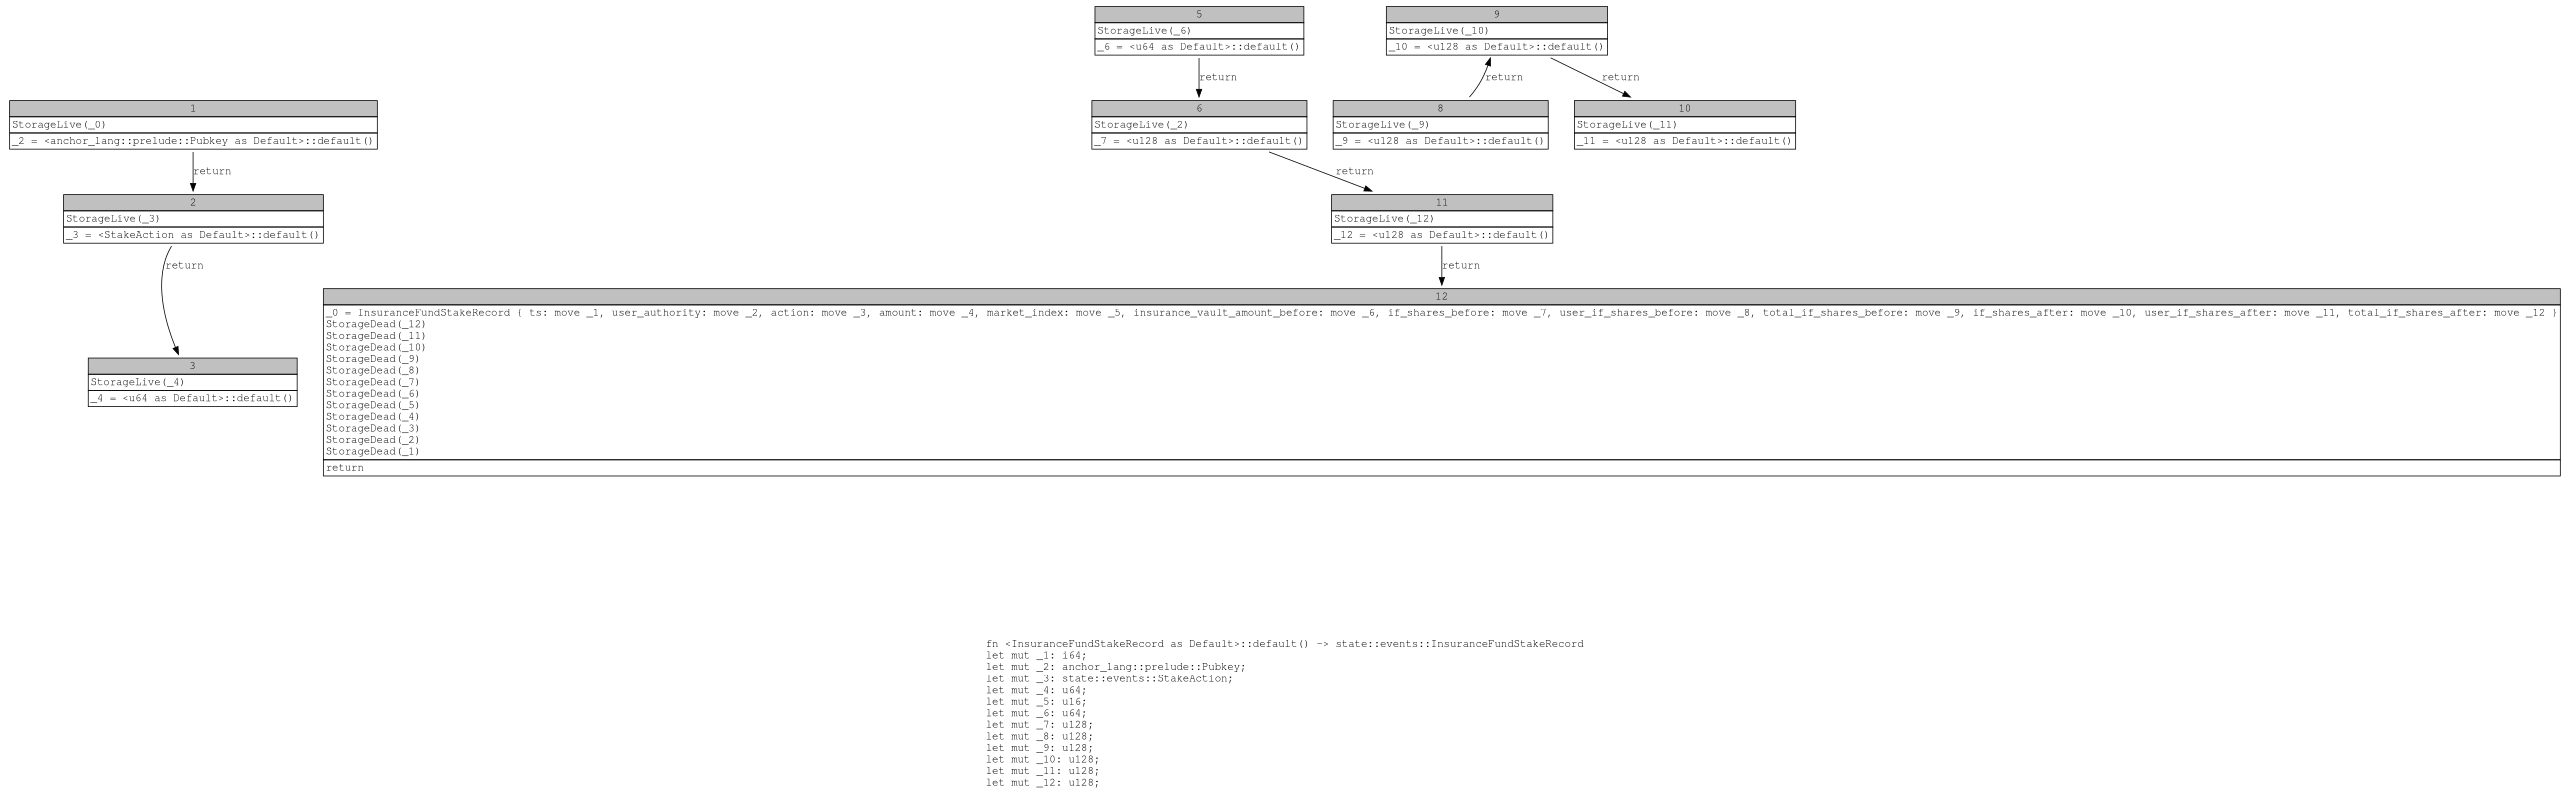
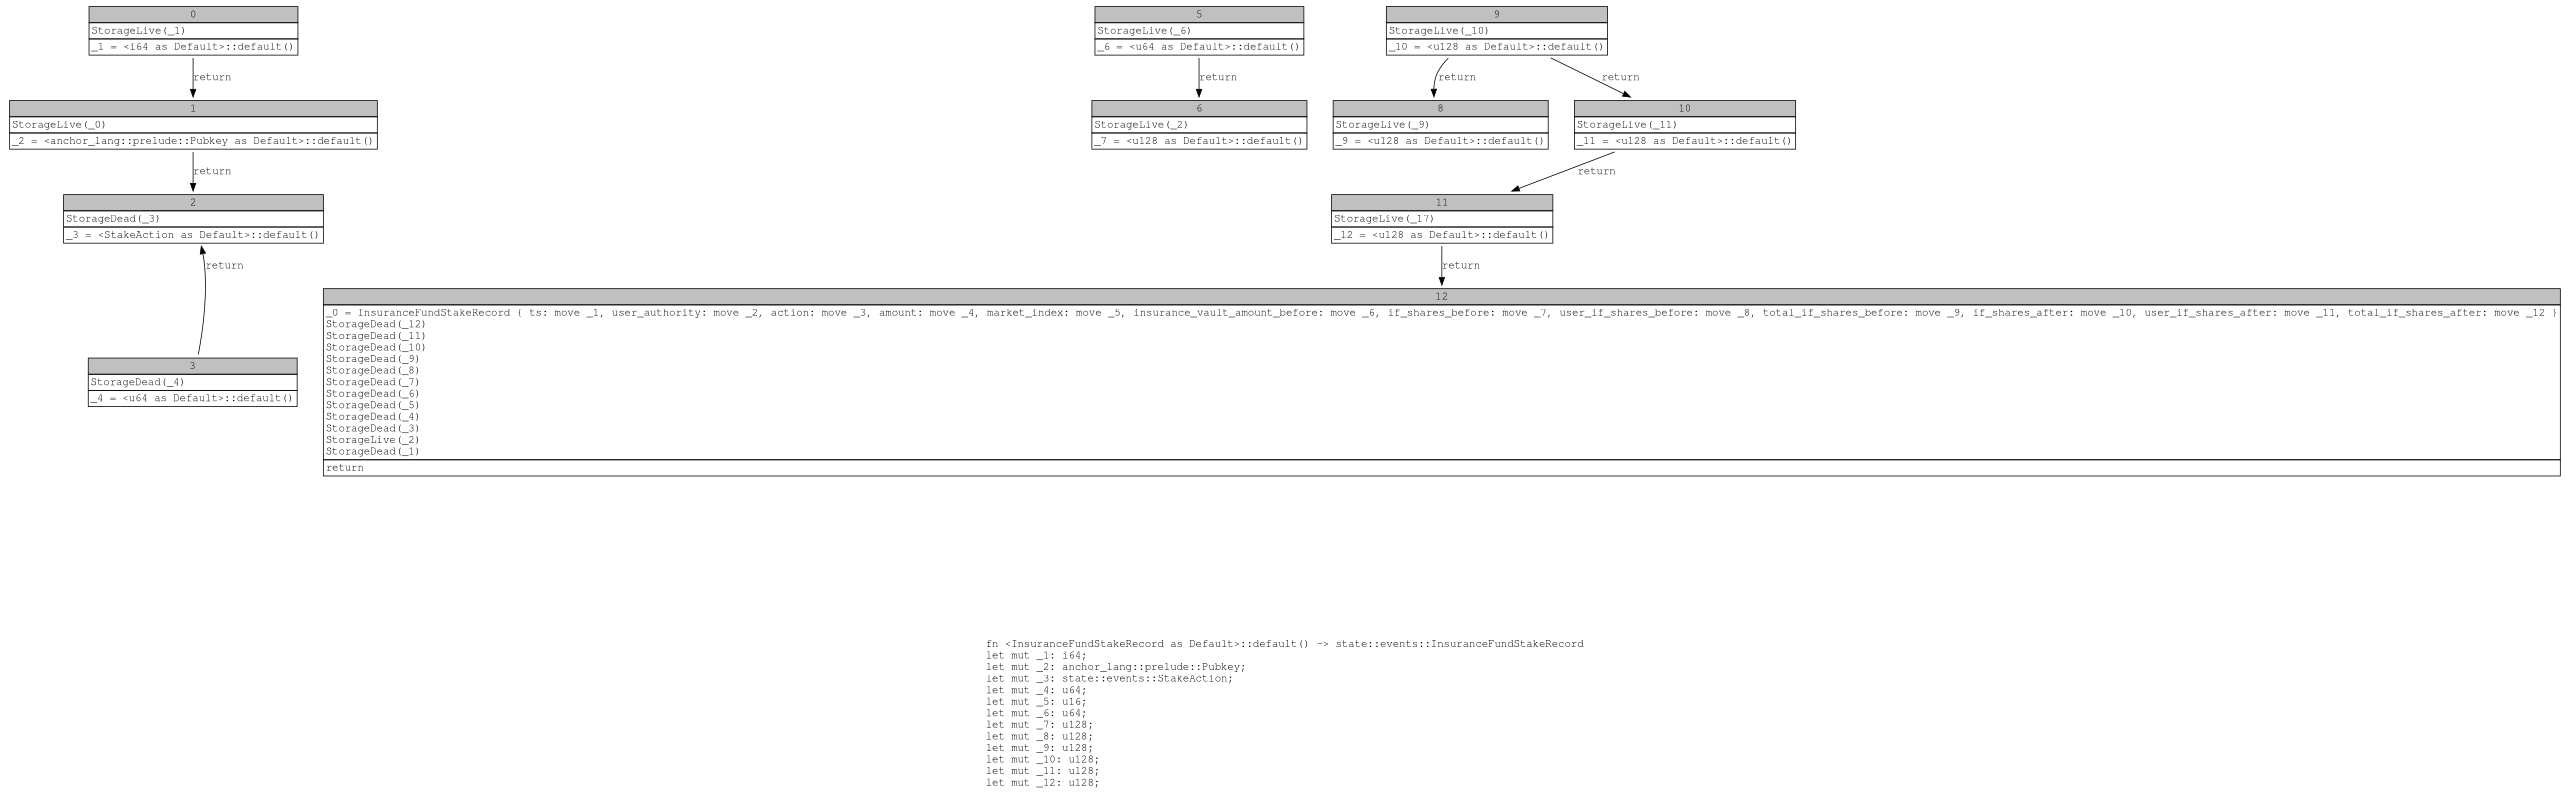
node "0": added
edge "8" -> "9": reversed
edge "6" -> "11": now "10" -> "11"
node "2": text "StorageLive(_3)" -> "StorageDead(_3)"
node "11": text "StorageLive(_12)" -> "StorageLive(_17)"
edge "2" -> "3": reversed
node "3": text "StorageLive(_4)" -> "StorageDead(_4)"
node "12": text "StorageDead(_2)" -> "StorageLive(_2)"
